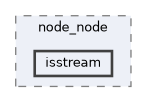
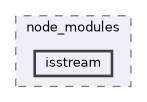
cluster "node_node": label "node_node" -> "node_modules"
